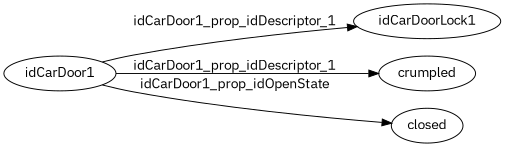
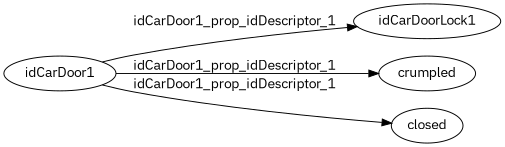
edge "idCarDoor1" -> "closed": label "idCarDoor1_prop_idOpenState" -> "idCarDoor1_prop_idDescriptor_1"
